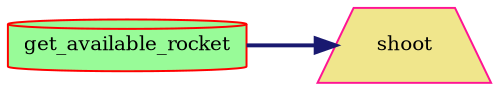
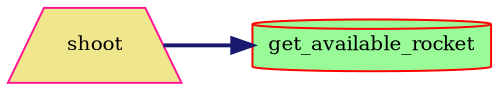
edge "get_available_rocket" -> "shoot": reversed
